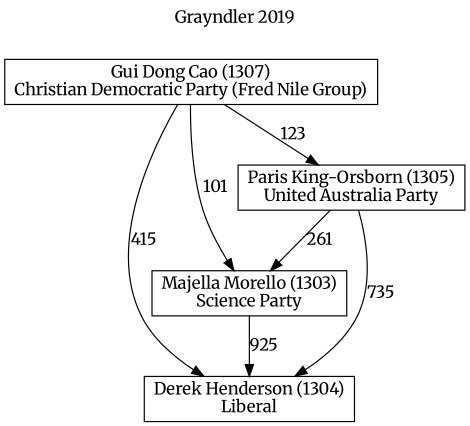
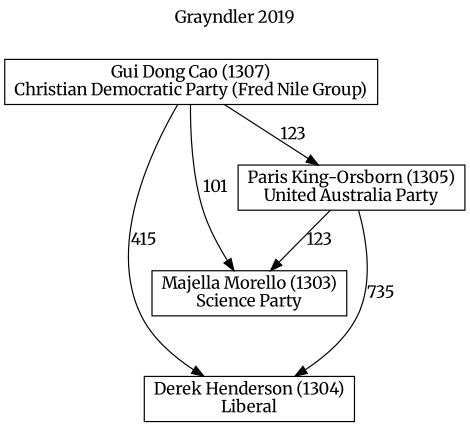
edge "Paris King-Orsborn (1305) United Australia Party" -> "Majella Morello (1303) Science Party": label "261" -> "123"
edge "Majella Morello (1303) Science Party" -> "Derek Henderson (1304) Liberal": removed, label "925"
